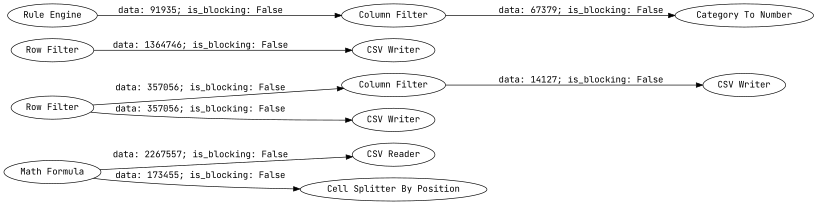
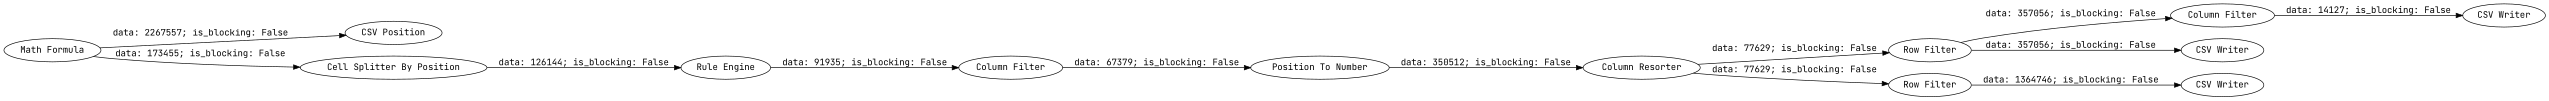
node "Category To Number": label "Category To Number" -> "Position To Number"
edge "Cell Splitter By Position" -> "Rule Engine": added, label "data: 126144; is_blocking: False"
node "Column Resorter": added
node "CSV Reader": label "CSV Reader" -> "CSV Position"
